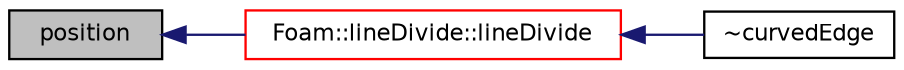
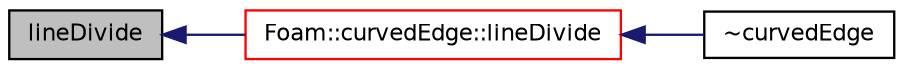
node "position": label "position" -> "lineDivide"
node "Foam::lineDivide::lineDivide": label "Foam::lineDivide::lineDivide" -> "Foam::curvedEdge::lineDivide"
